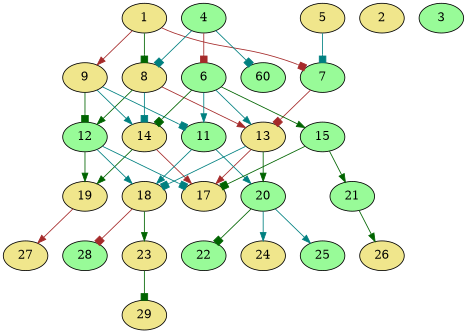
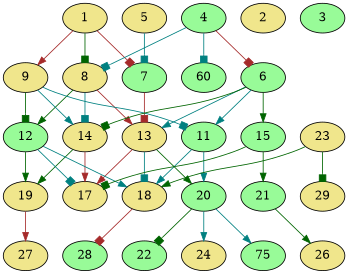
edge "18" -> "23": reversed
node "25": label "25" -> "75"
